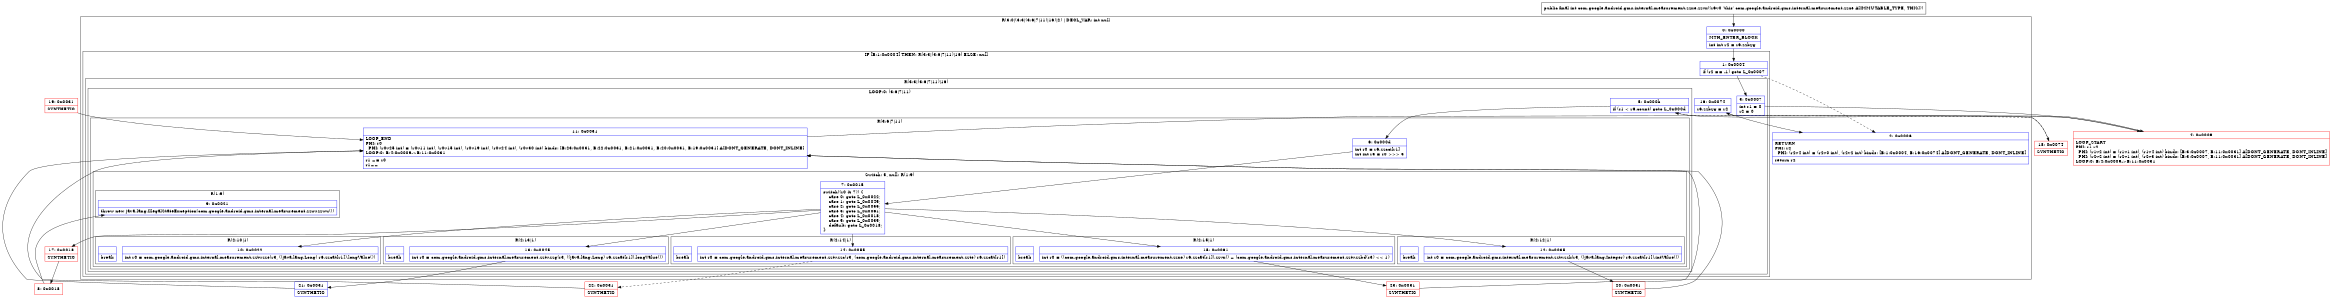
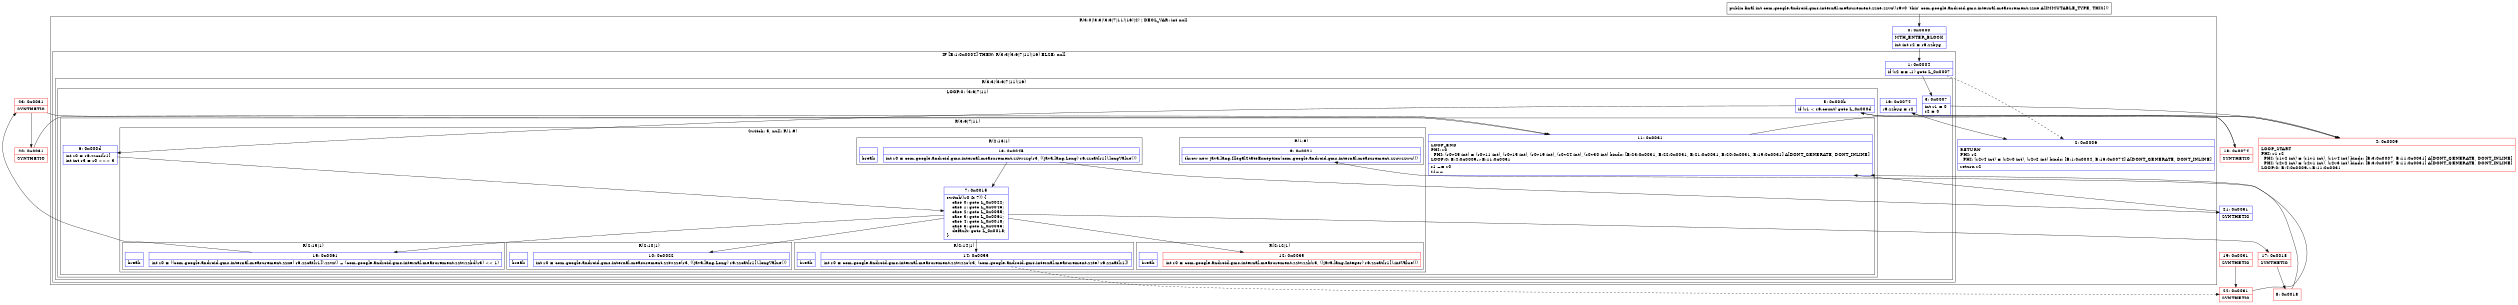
edge "5: 0x000b" -> "18: 0x0074": style dashed -> solid
edge "19: 0x0031" -> "11: 0x0031": now "19: 0x0031" -> "22: 0x0031"
edge "7: 0x0015" -> "13: 0x0045": reversed
node "12: 0x0035": color blue -> red
edge "12: 0x0035" -> "20: 0x0031": now "23: 0x0031" -> "20: 0x0031"
